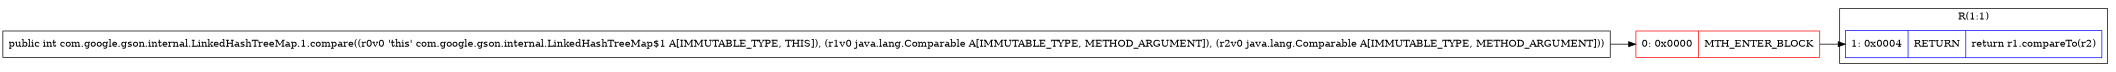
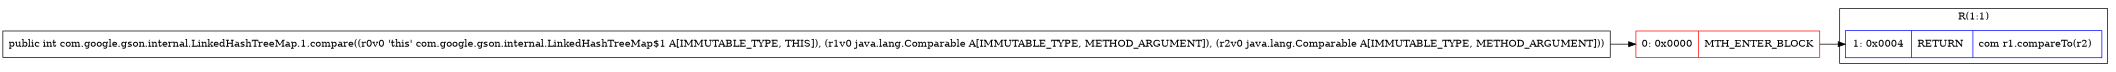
node "1: 0x0004": text "return r1.compareTo(r2)" -> "com r1.compareTo(r2)"
